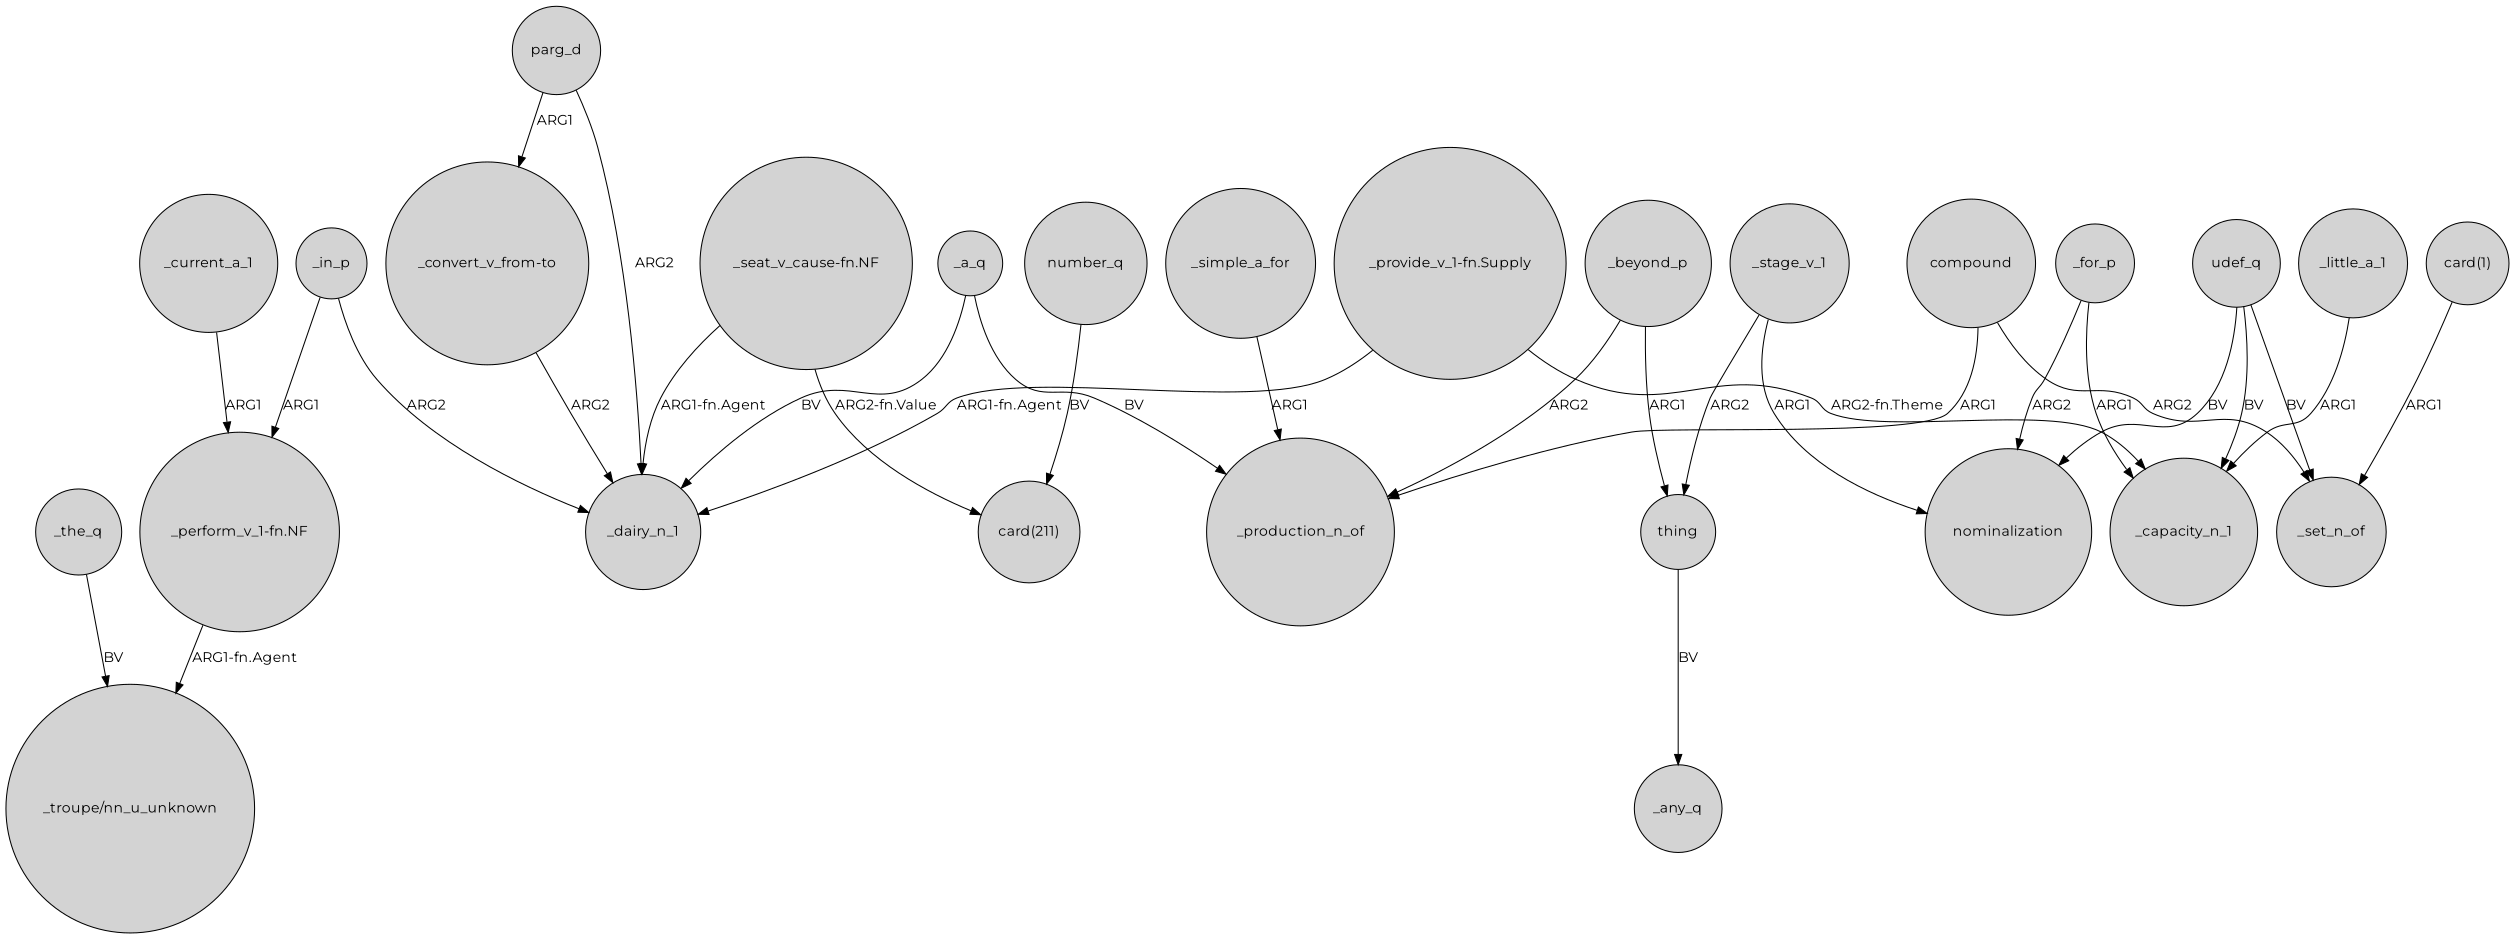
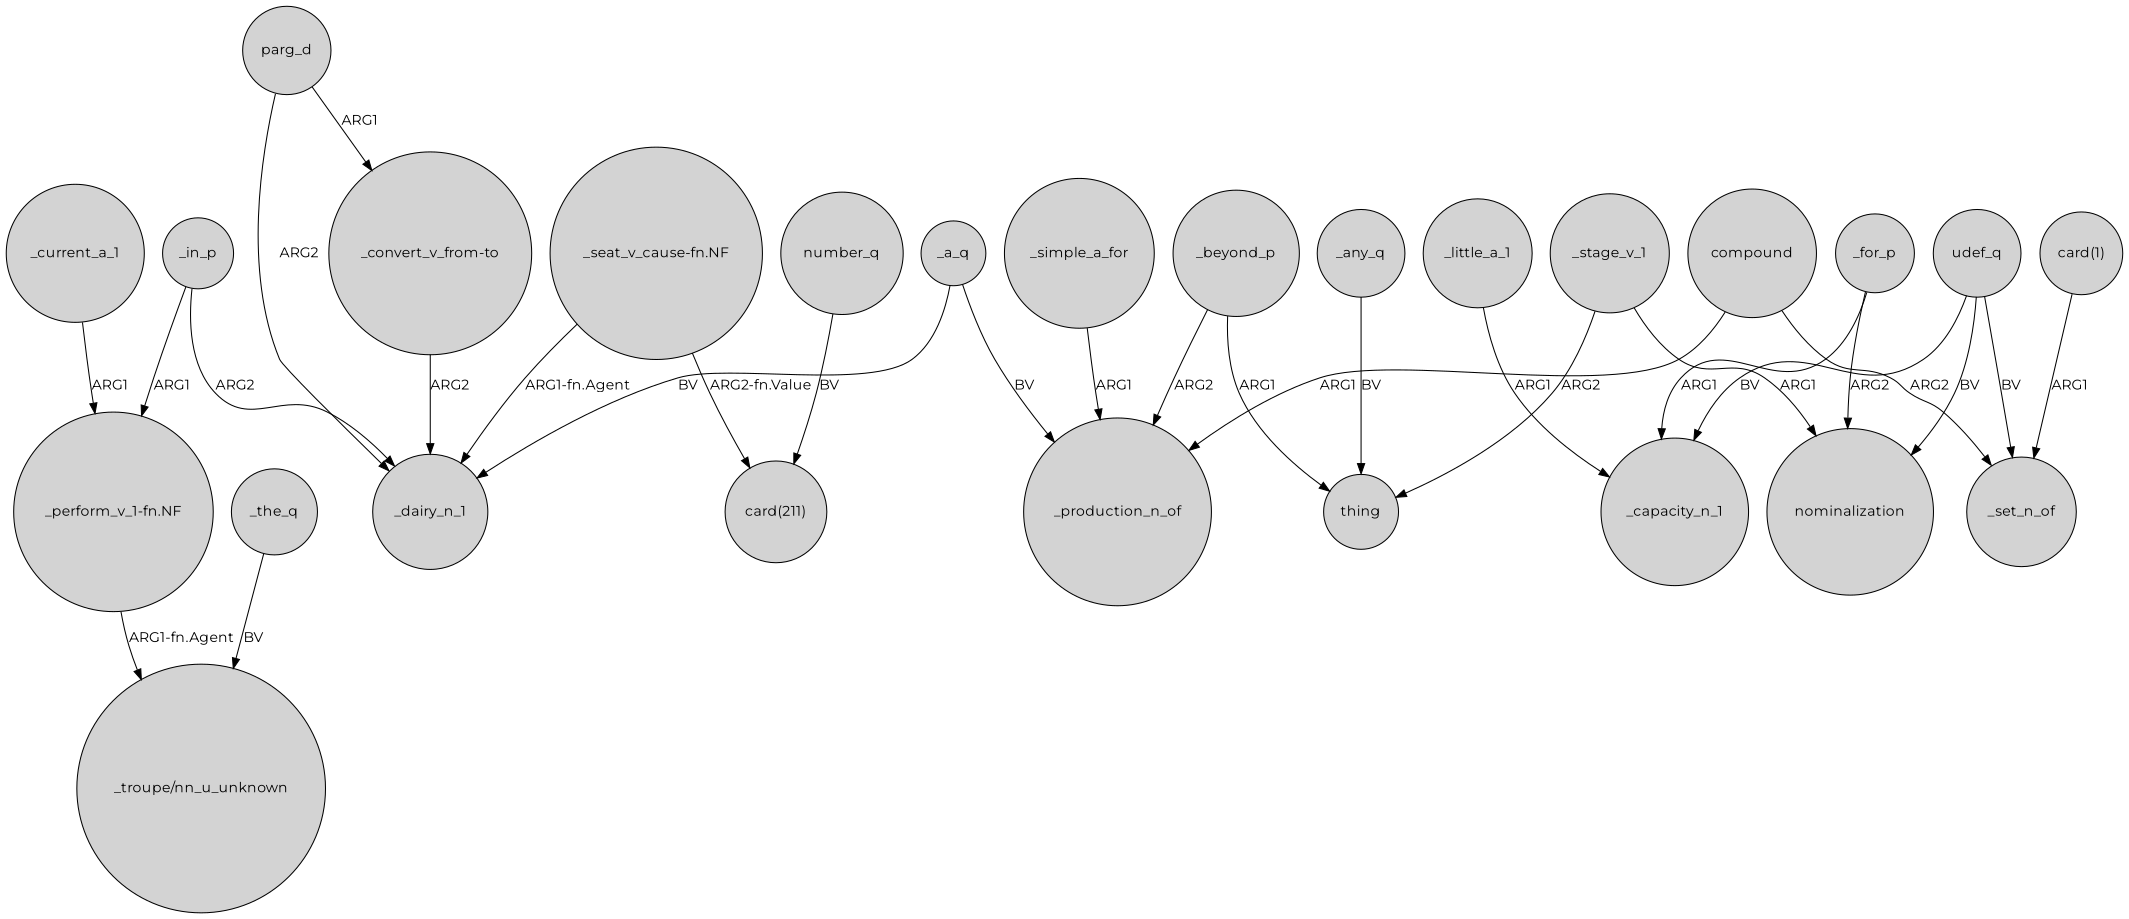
node "_provide_v_1-fn.Supply": removed
edge "thing" -> "_any_q": reversed
